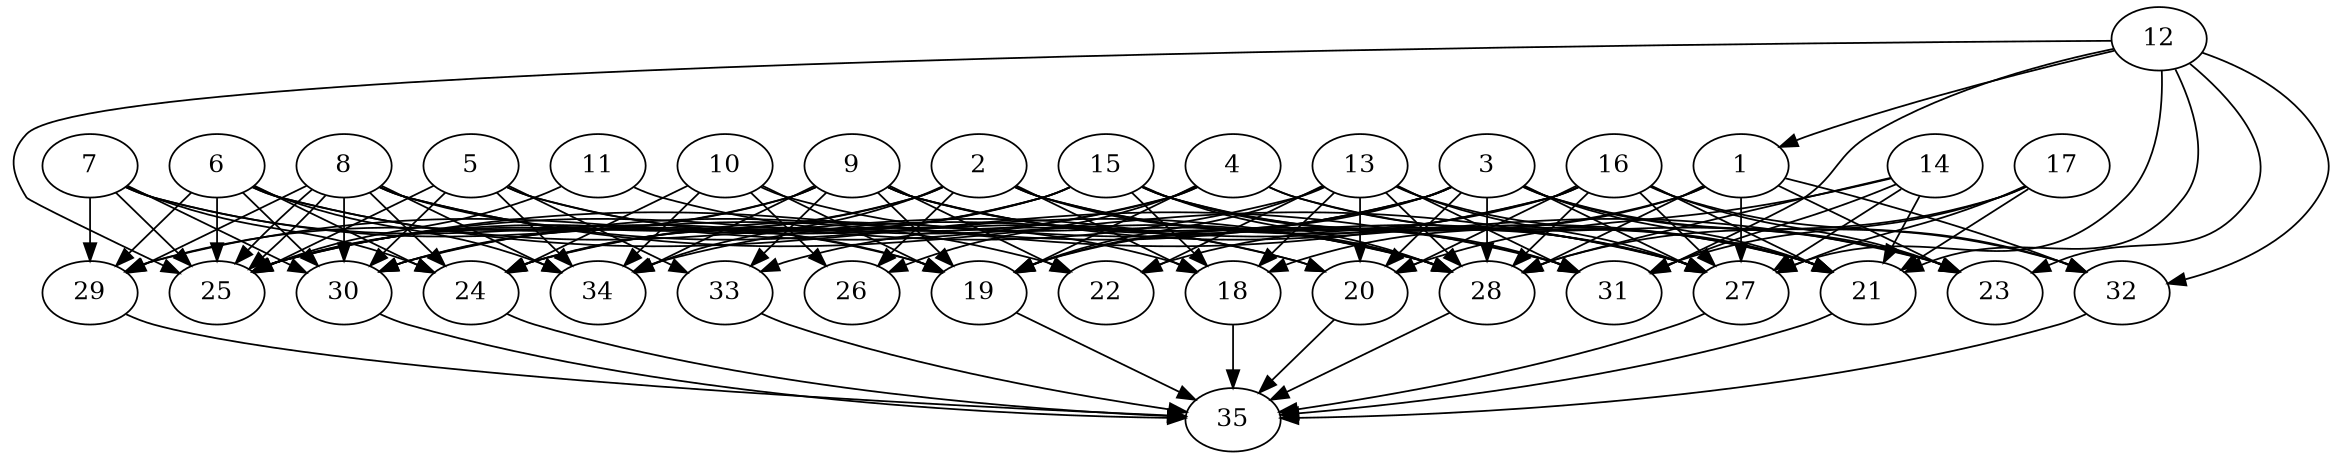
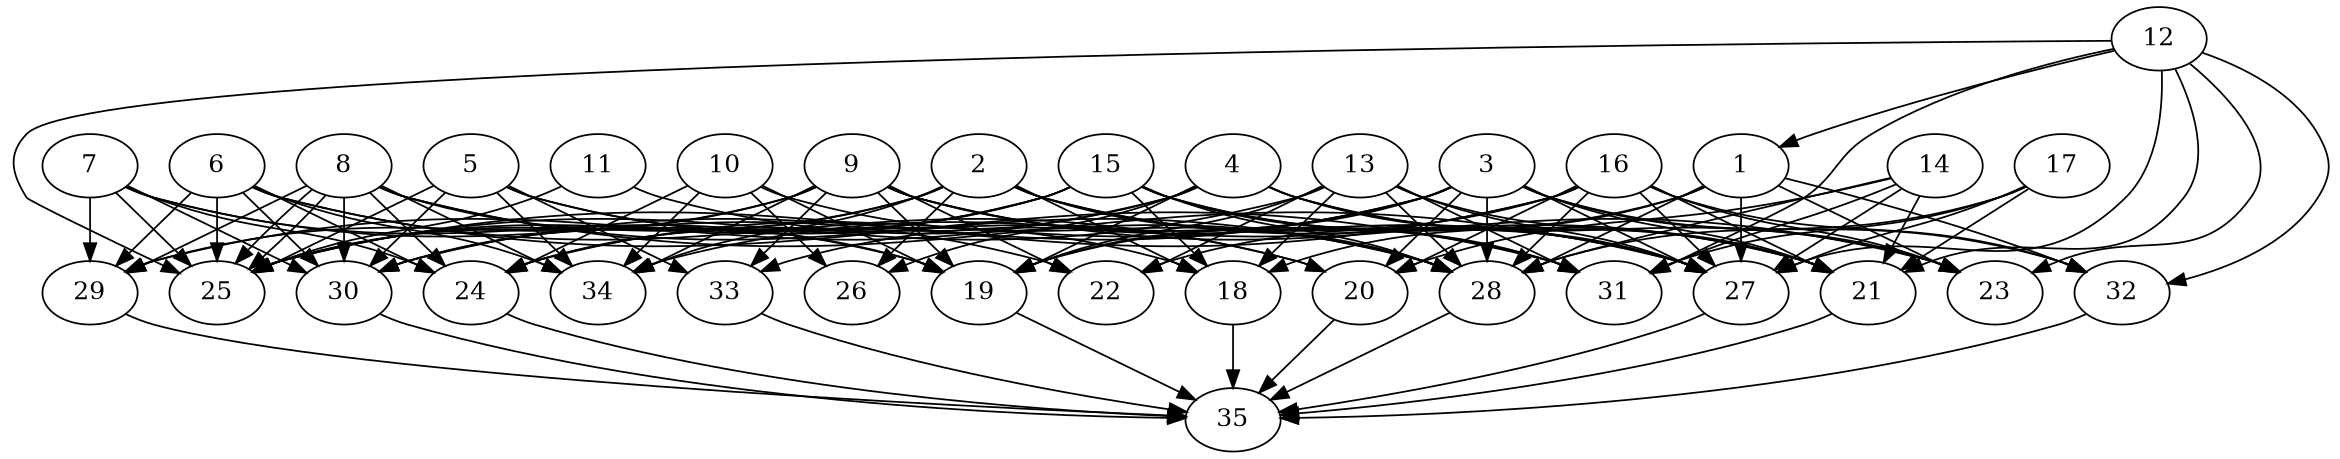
edge "13" -> "20": removed
edge "4" -> "27": added
